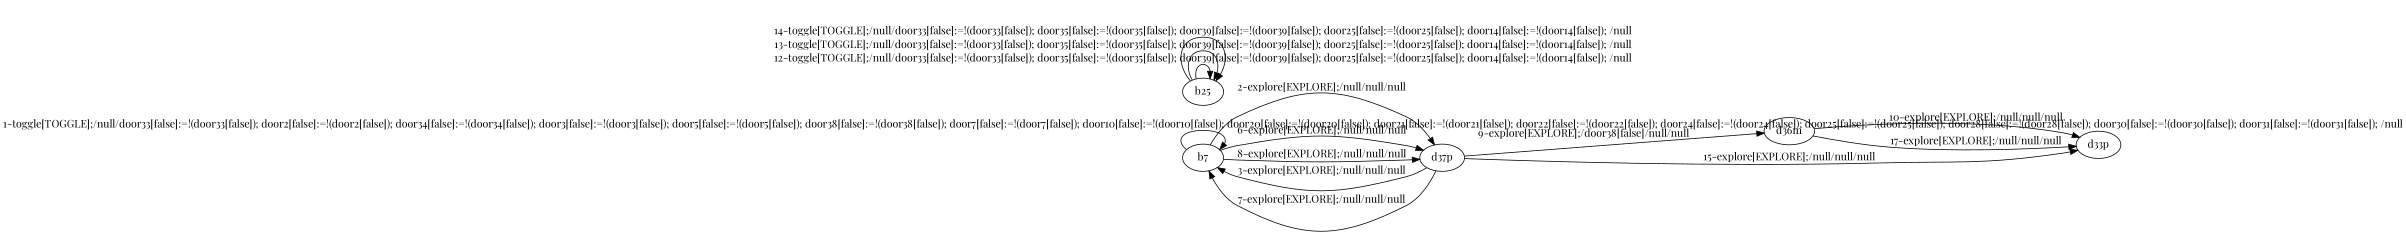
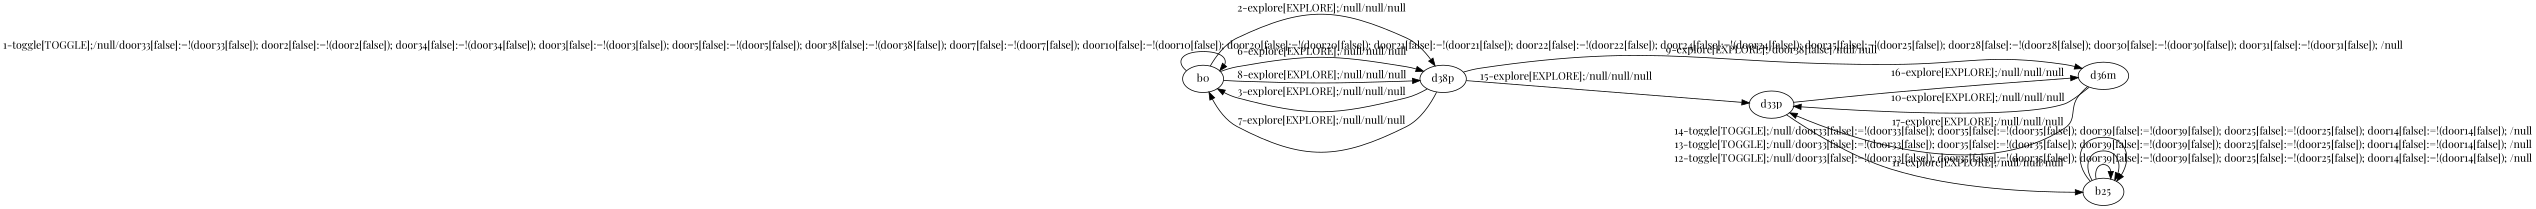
edge "d33p" -> "d36m": added, label "16-explore[EXPLORE];/null/null/null"
node "b7": label "b7" -> "b0"
node "d37p": label "d37p" -> "d38p"
edge "d33p" -> "b25": added, label "11-explore[EXPLORE];/null/null/null"
